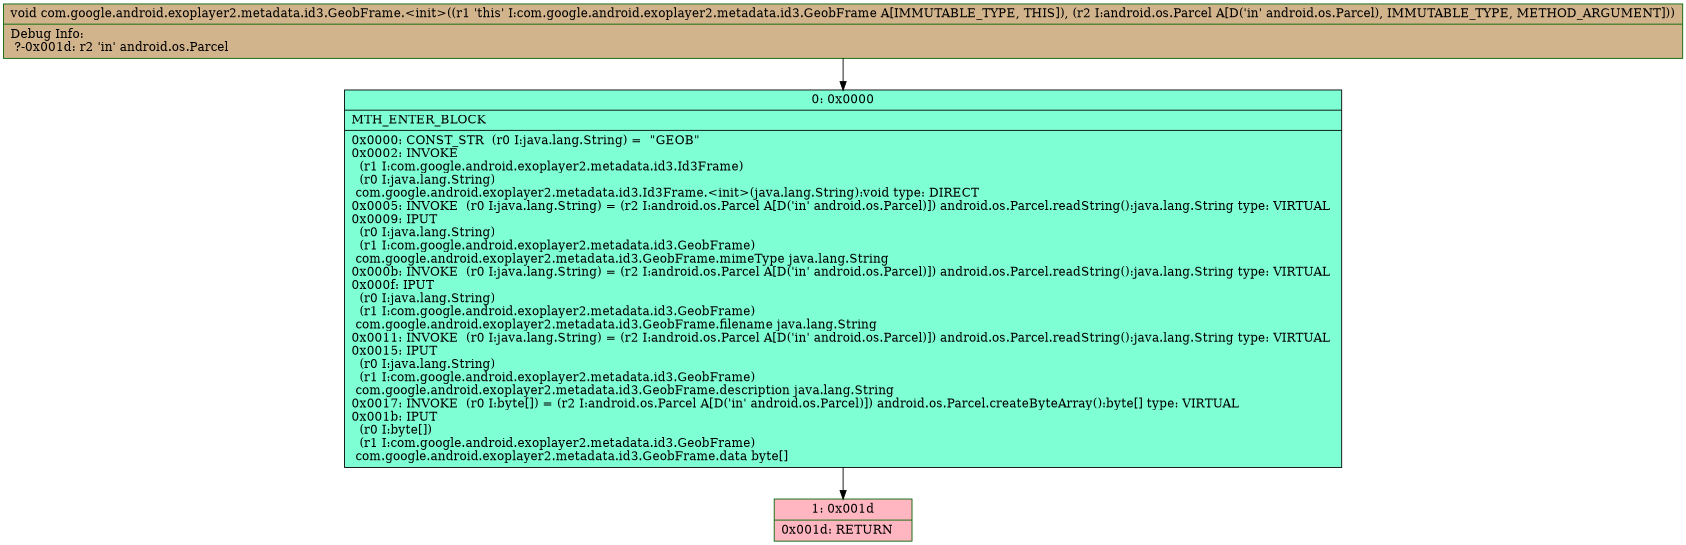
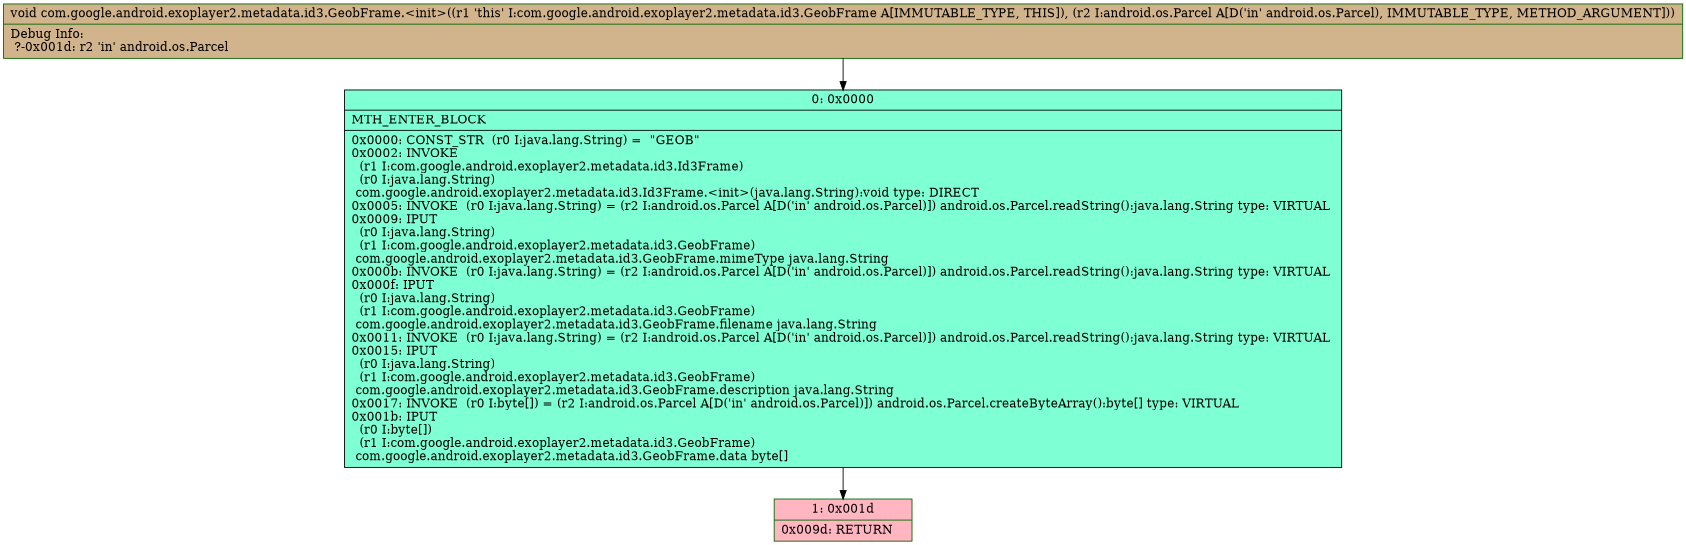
node "1: 0x001d": text "0x001d: RETURN" -> "0x009d: RETURN"
